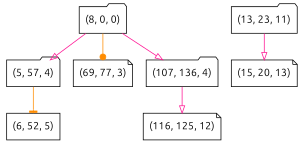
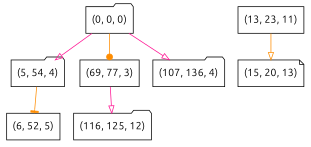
node "(8, 0, 0)": label "(8, 0, 0)" -> "(0, 0, 0)"
node "(13, 23, 11)": shape folder -> box
edge "(13, 23, 11)" -> "(15, 20, 13)": color deeppink -> darkorange
node "(5, 57, 4)": label "(5, 57, 4)" -> "(5, 54, 4)"
node "(69, 77, 3)": shape note -> box
edge "(107, 136, 4)" -> "(116, 125, 12)": now "(69, 77, 3)" -> "(116, 125, 12)"
node "(116, 125, 12)": shape note -> folder
